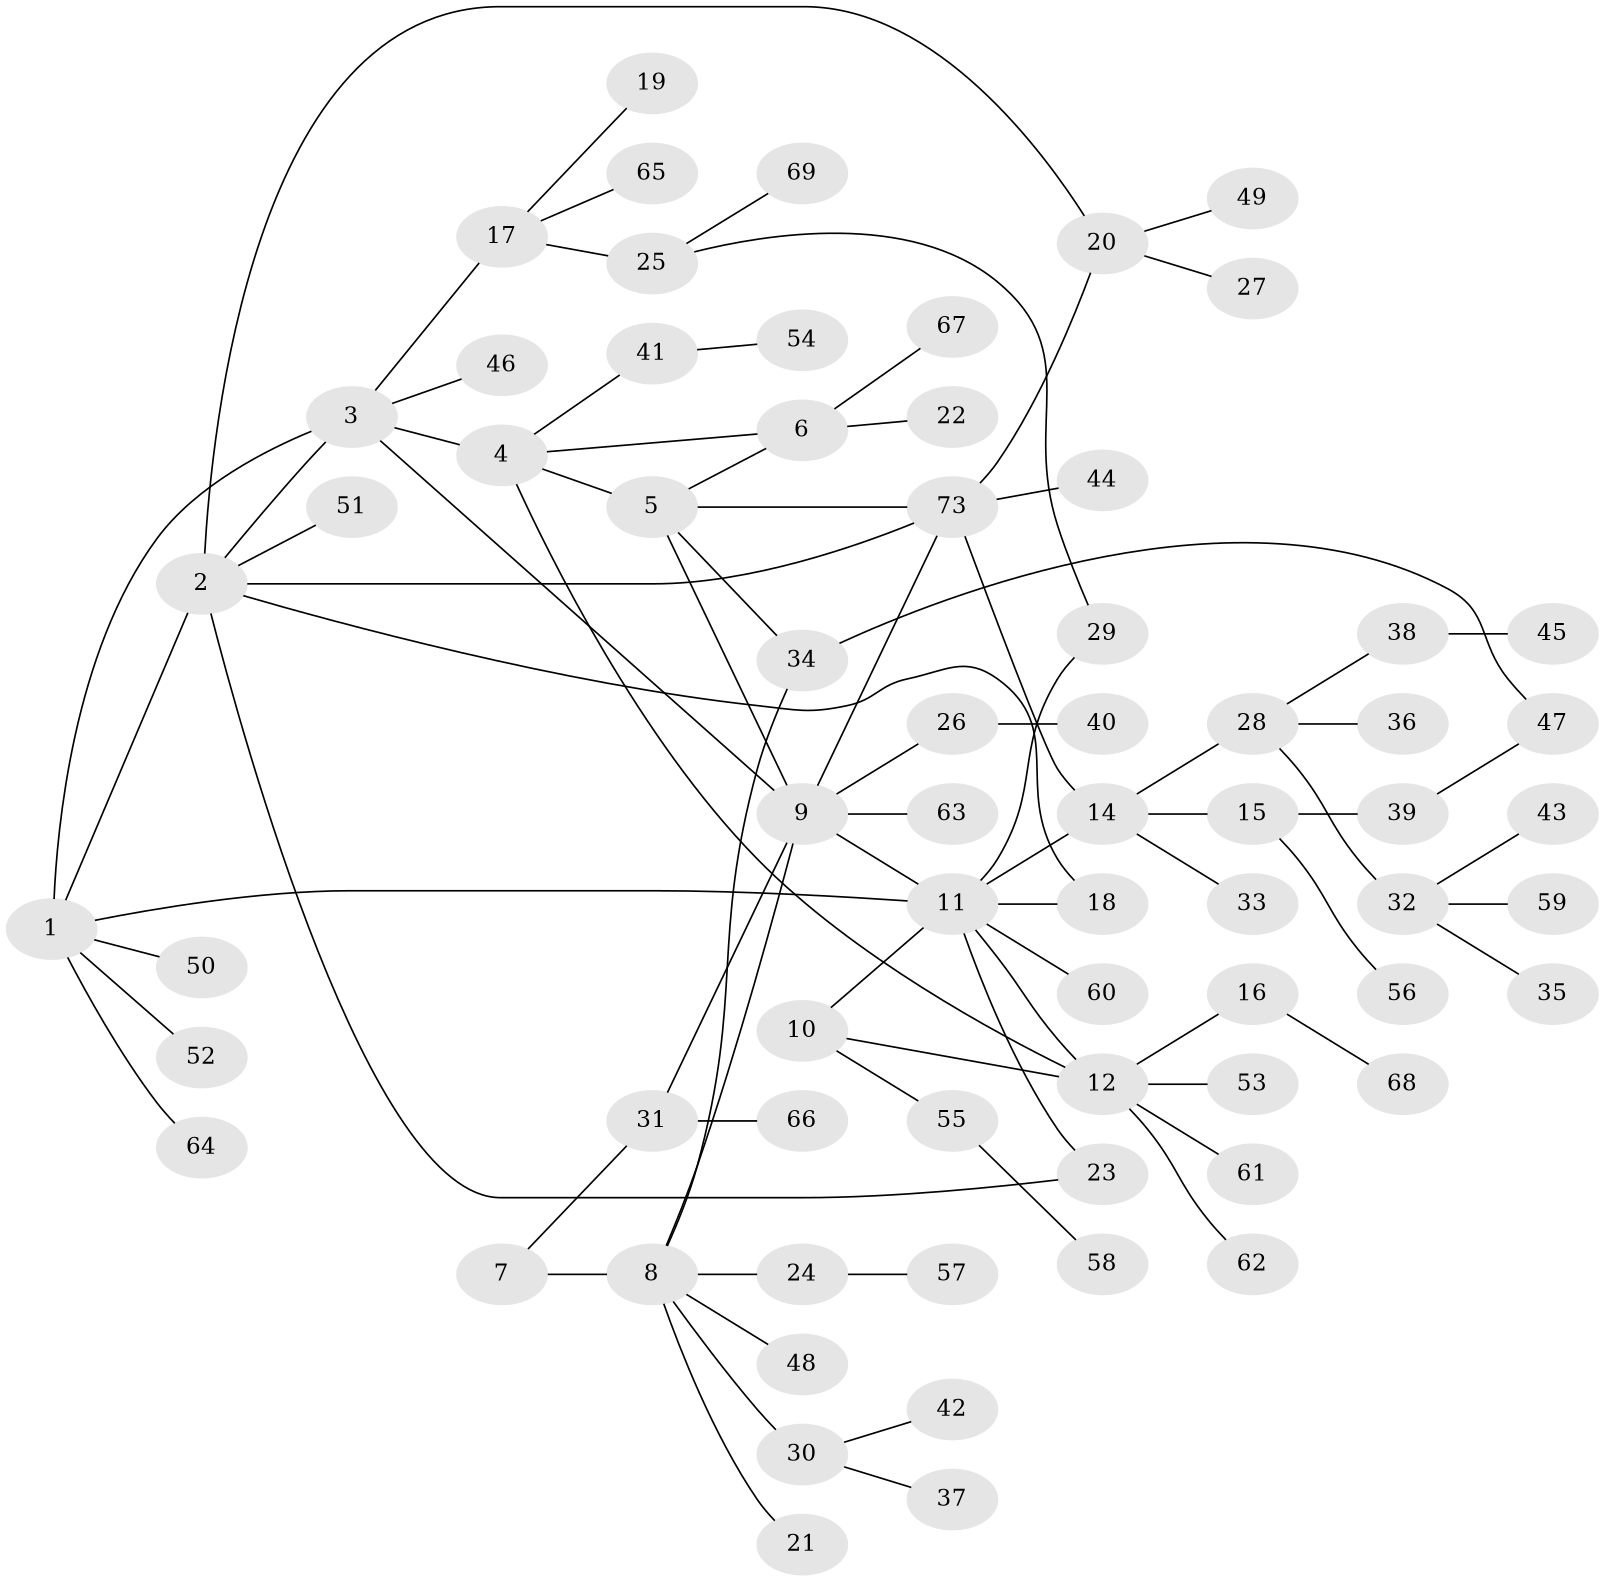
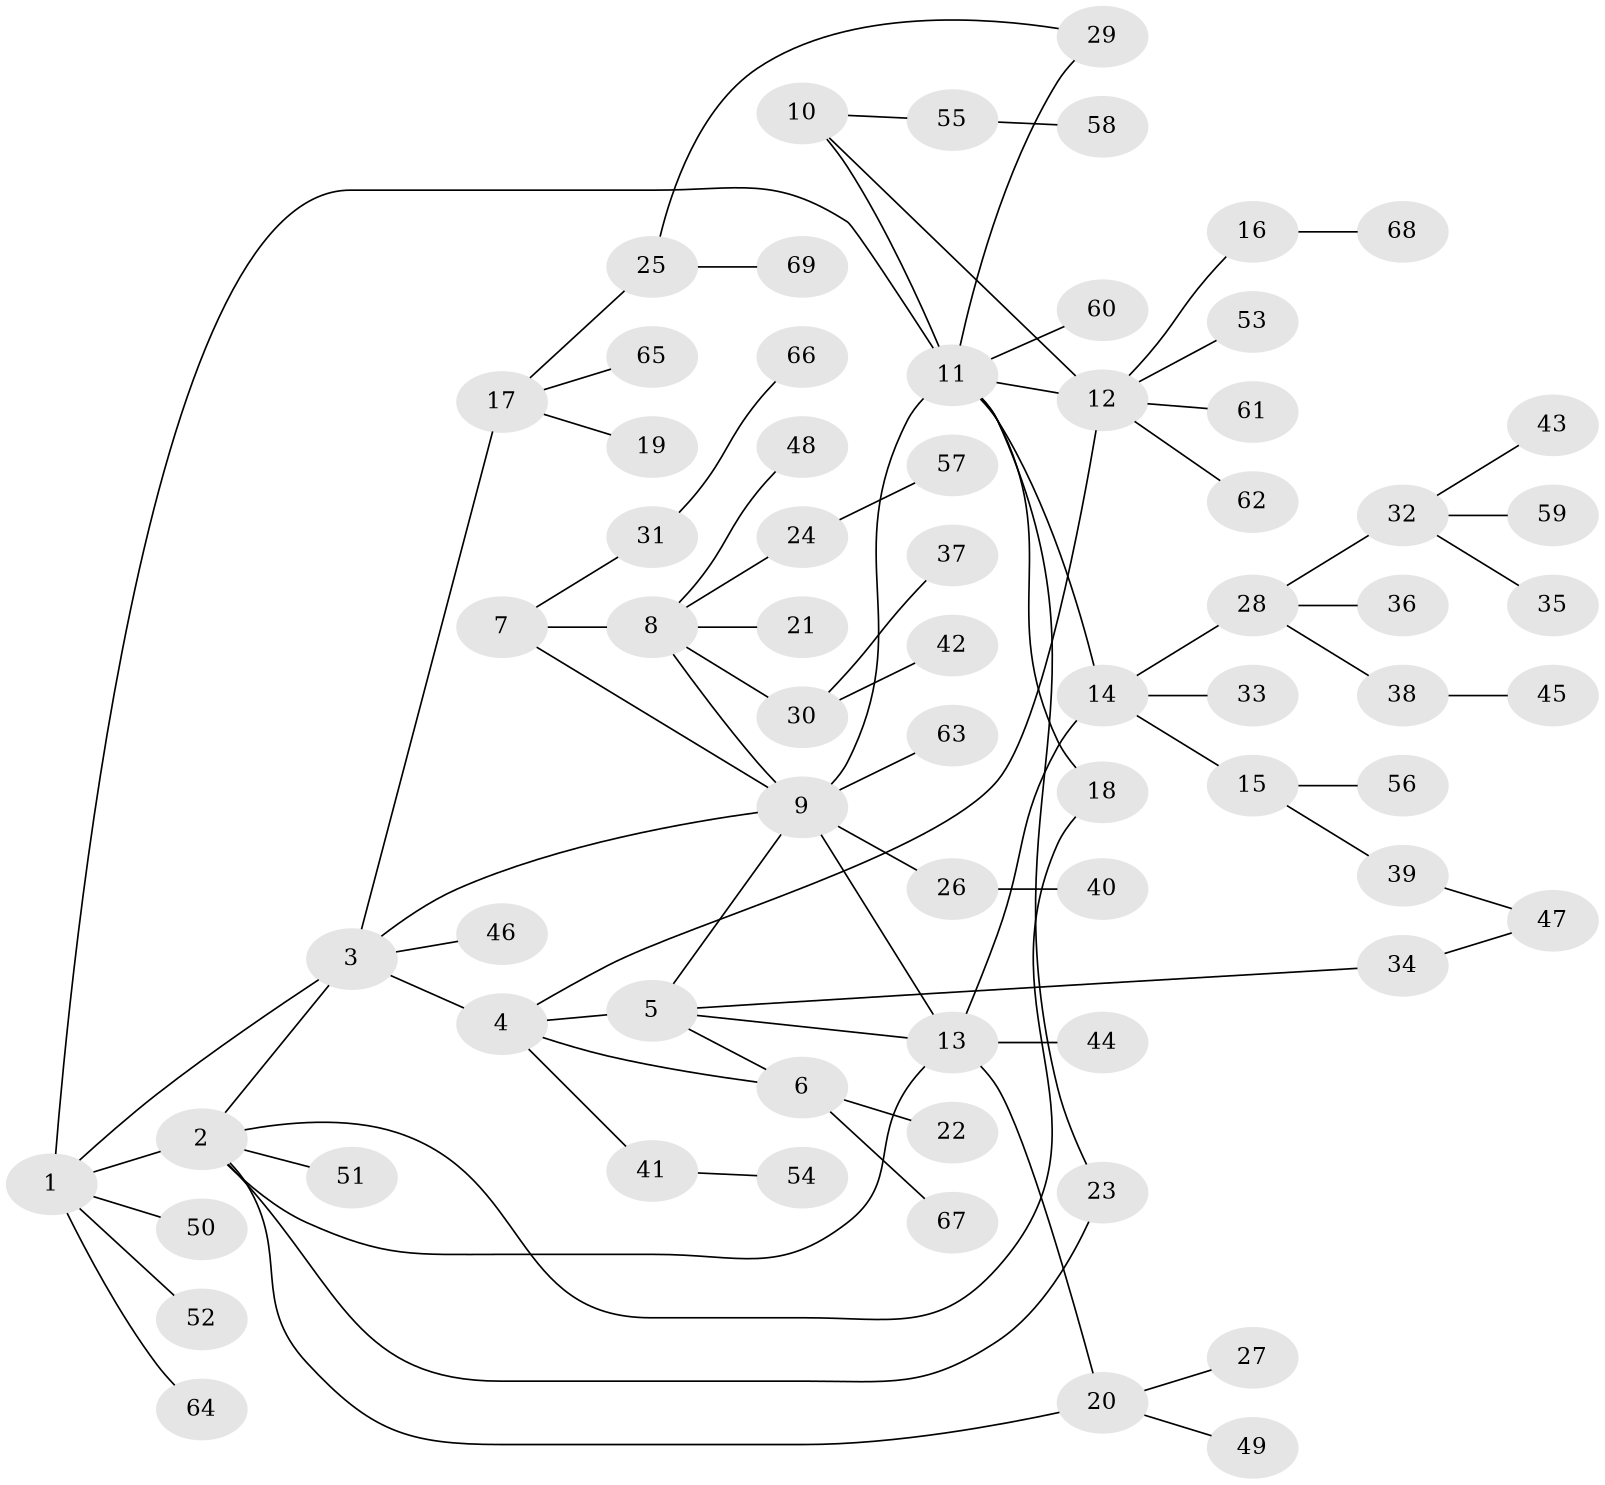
node "73": label "73" -> "13"
edge "9" -- "31": now "9" -- "7"
edge "34" -- "8": removed
